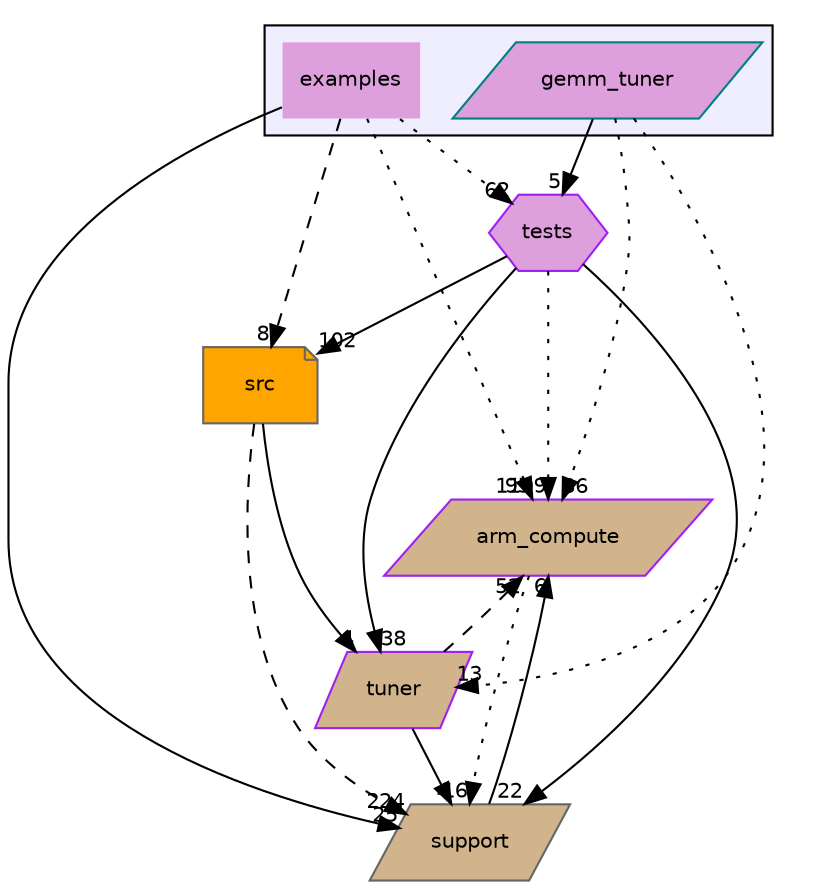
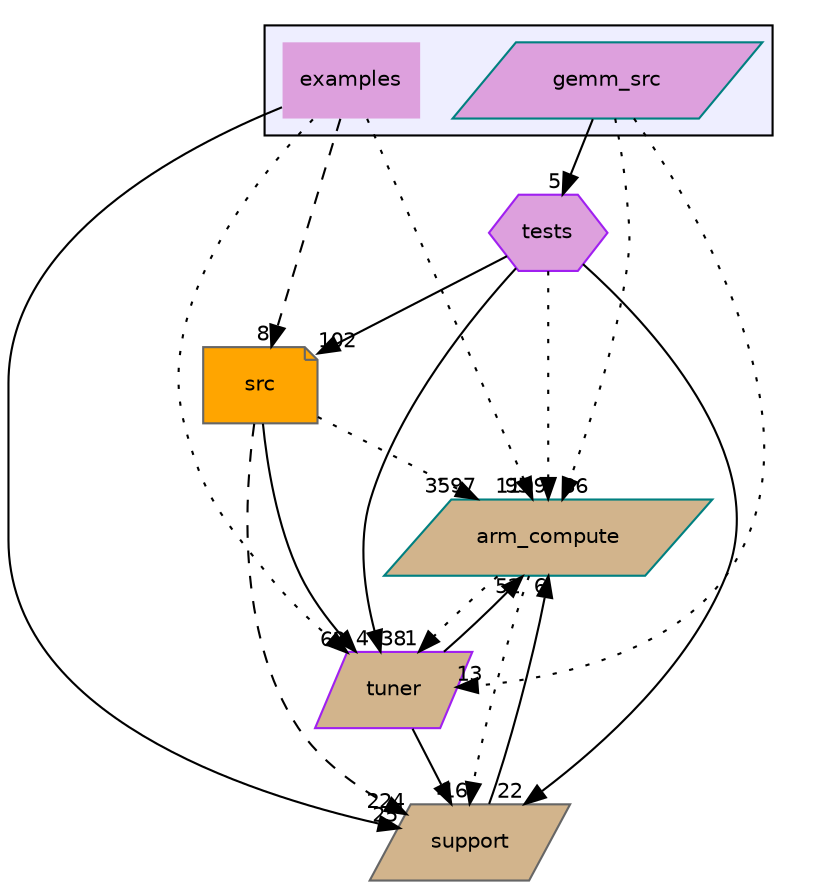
node "gemm_tuner": label "gemm_tuner" -> "gemm_src"
edge "examples" -> "tests": now "examples" -> "tuner"
edge "src" -> "arm_compute": added
node "arm_compute": color purple -> teal
edge "arm_compute" -> "tuner": added
edge "tuner" -> "arm_compute": style dashed -> solid
